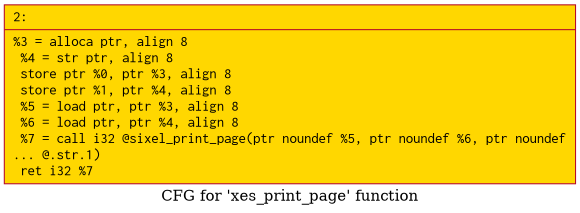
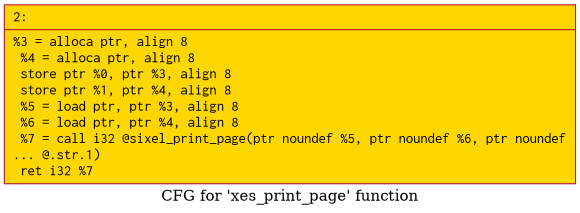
node "2:": text "%4 = str ptr, align 8" -> "%4 = alloca ptr, align 8"
